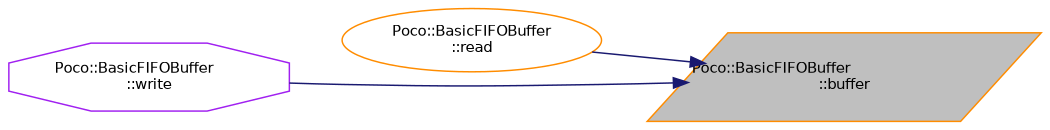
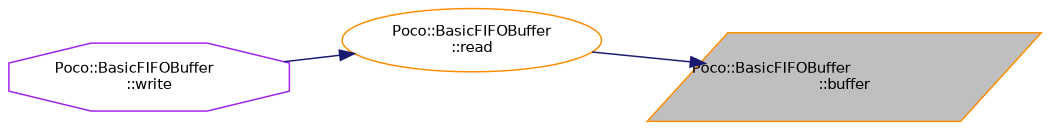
edge "Poco::BasicFIFOBuffer ::write" -> "Poco::BasicFIFOBuffer ::buffer": now "Poco::BasicFIFOBuffer ::write" -> "Poco::BasicFIFOBuffer ::read"
